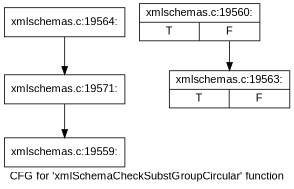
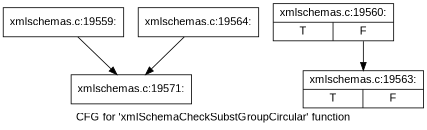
edge "xmlschemas.c:19571:" -> "xmlschemas.c:19559:": reversed
